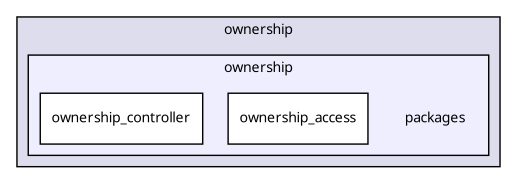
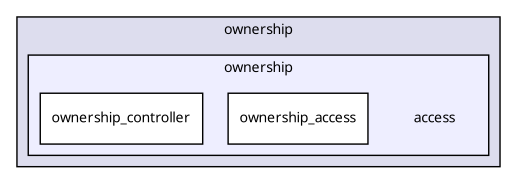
node "packages": label "packages" -> "access"
